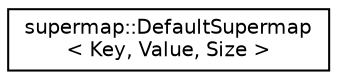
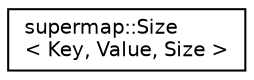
node "supermap::DefaultSupermap < Key, Value, Size >": label "supermap::DefaultSupermap < Key, Value, Size >" -> "supermap::Size < Key, Value, Size >"
